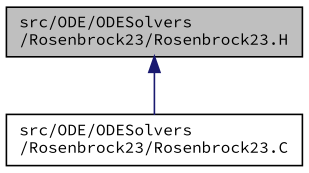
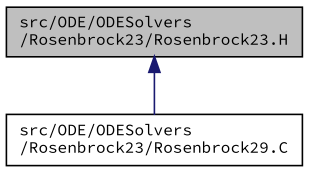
node "src/ODE/ODESolvers /Rosenbrock23/Rosenbrock23.C": label "src/ODE/ODESolvers /Rosenbrock23/Rosenbrock23.C" -> "src/ODE/ODESolvers /Rosenbrock23/Rosenbrock29.C"
